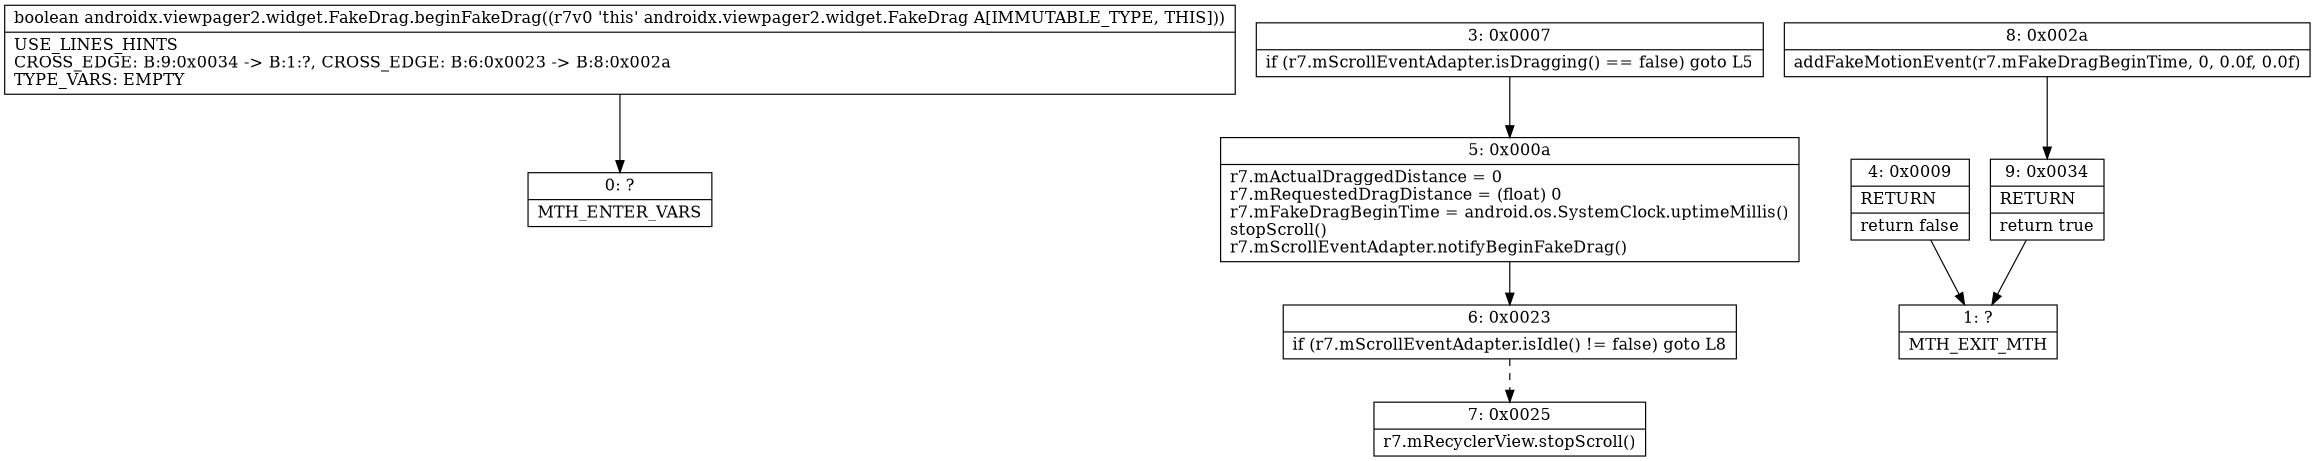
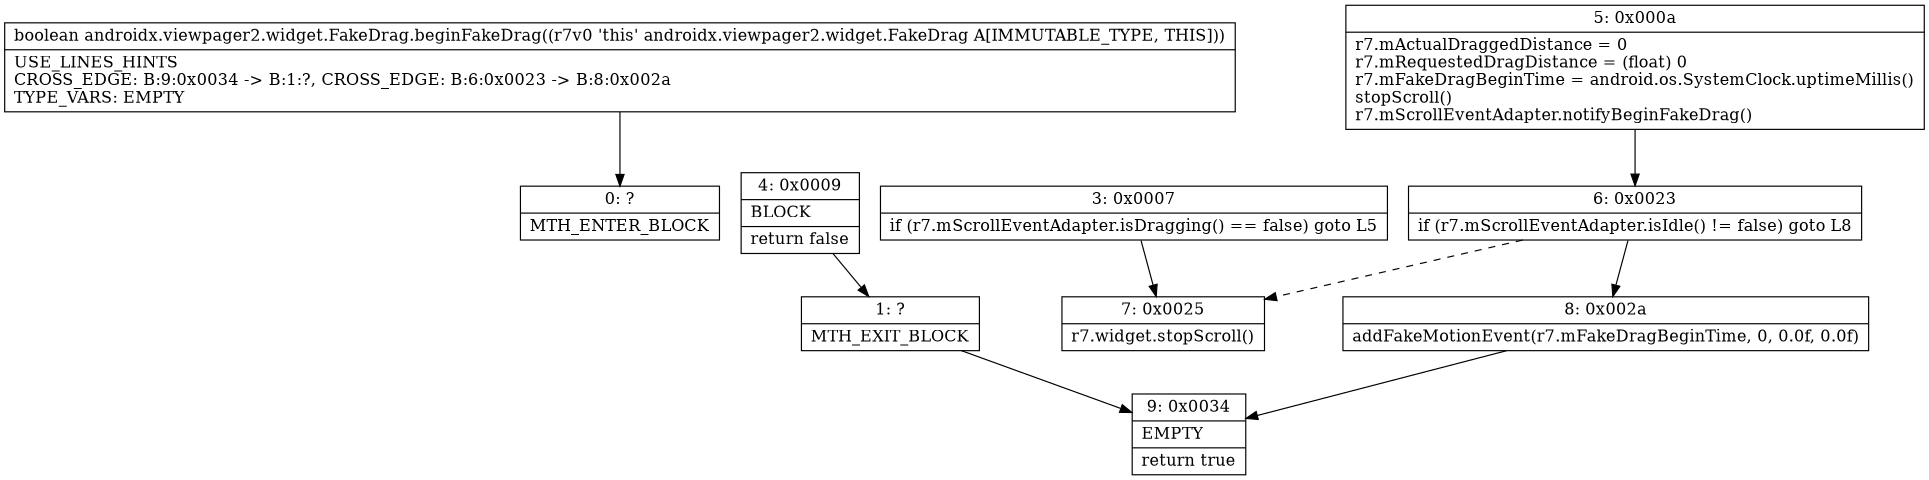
edge "3: 0x0007" -> "5: 0x000a": now "3: 0x0007" -> "7: 0x0025"
node "4: 0x0009": text "RETURN" -> "BLOCK"
node "9: 0x0034": text "RETURN" -> "EMPTY"
node "0: ?": text "MTH_ENTER_VARS" -> "MTH_ENTER_BLOCK"
edge "6: 0x0023" -> "8: 0x002a": added
edge "9: 0x0034" -> "1: ?": reversed
node "1: ?": text "MTH_EXIT_MTH" -> "MTH_EXIT_BLOCK"
node "7: 0x0025": text "r7.mRecyclerView.stopScroll()" -> "r7.widget.stopScroll()"
